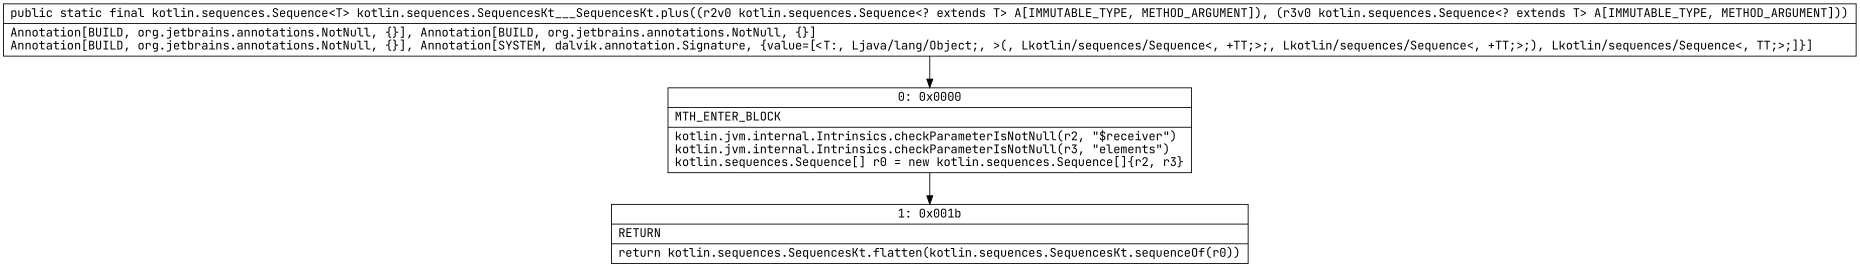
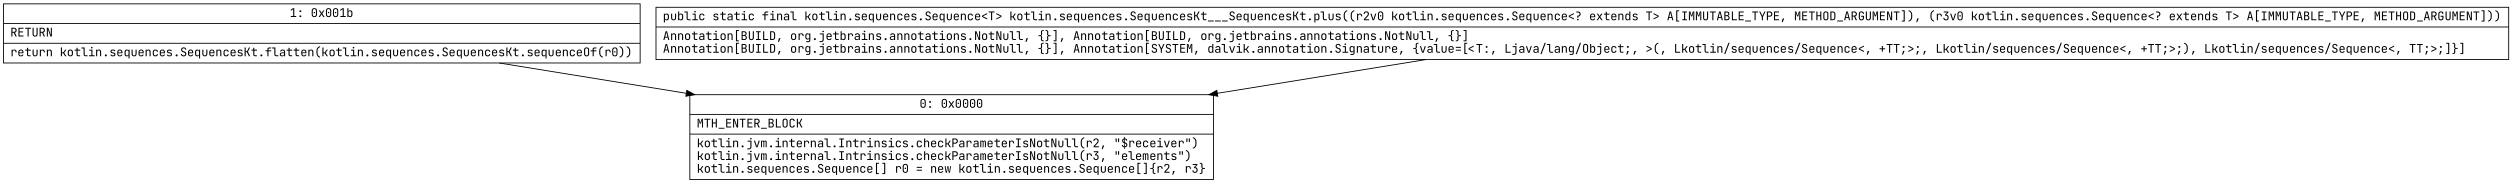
edge "0: 0x0000" -> "1: 0x001b": reversed
